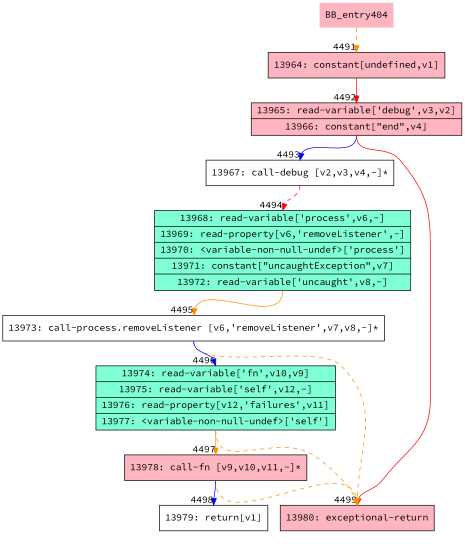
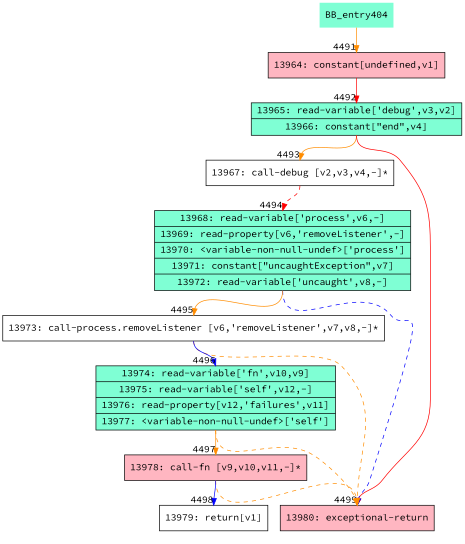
node "BB_entry404": fillcolor lightpink -> aquamarine
edge "BB_entry404" -> "13964: constant[undefined,v1]": style dashed -> solid
node "13965: read-variable['debug',v3,v2]": fillcolor lightpink -> aquamarine
edge "13965: read-variable['debug',v3,v2]" -> "13967: call-debug [v2,v3,v4,-]*": color blue -> darkorange
edge "13968: read-variable['process',v6,-]" -> "13980: exceptional-return": added
